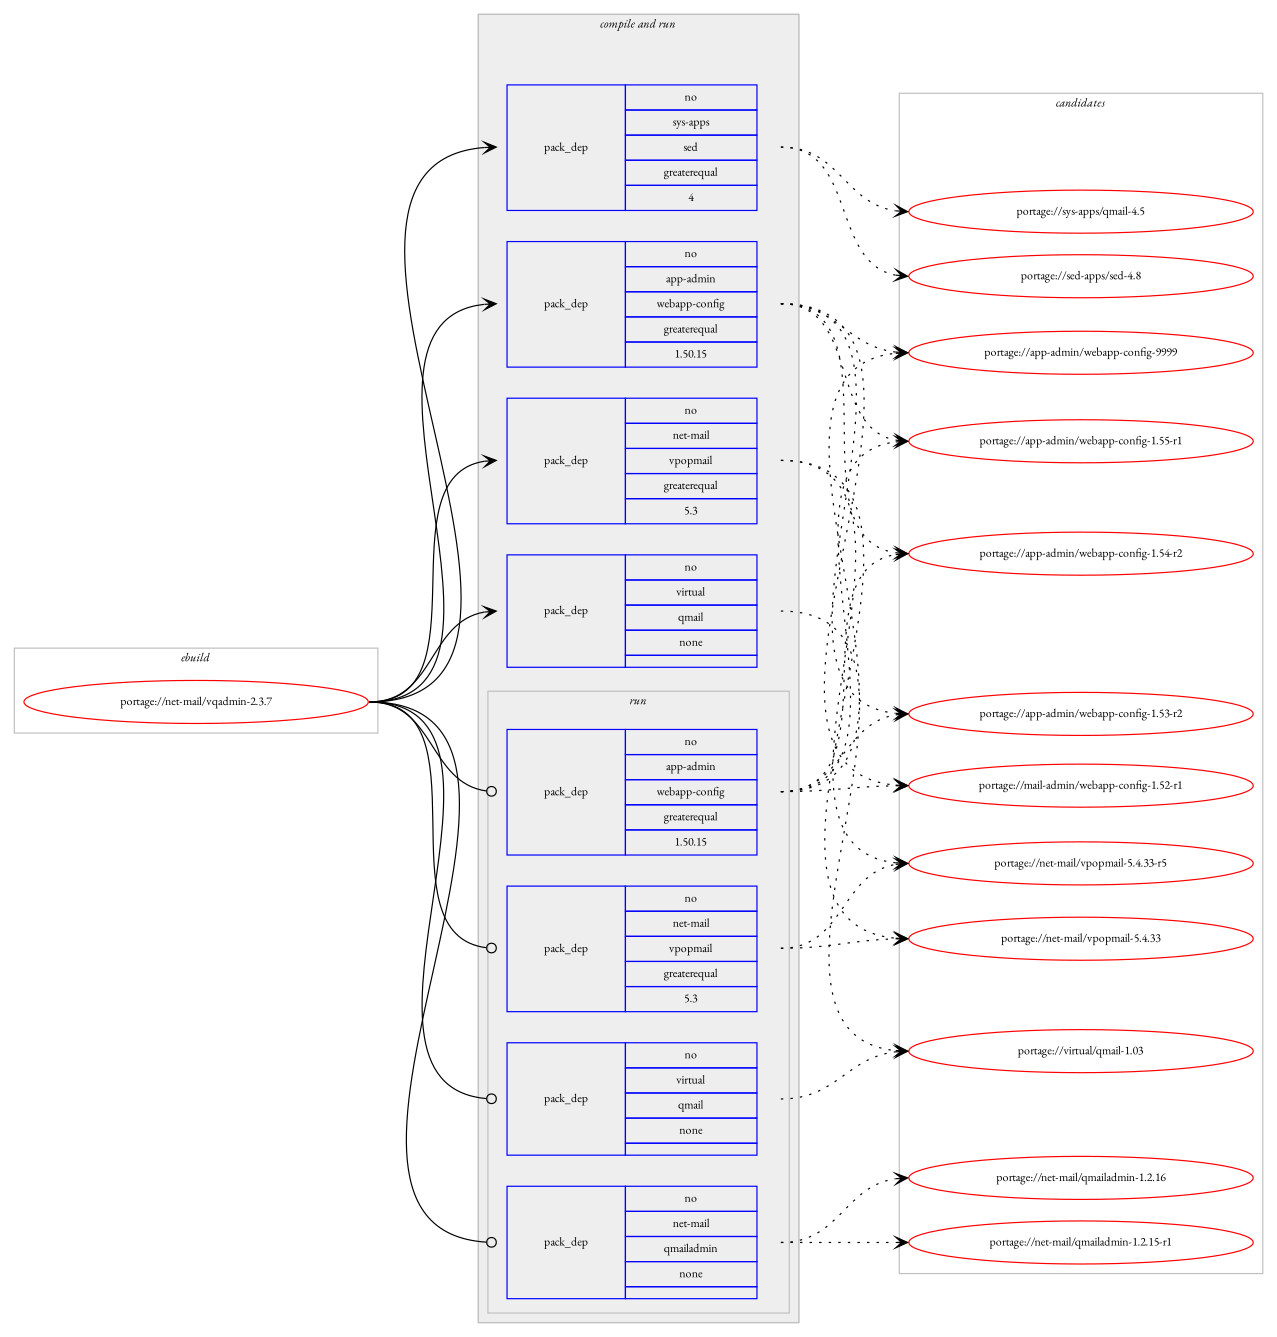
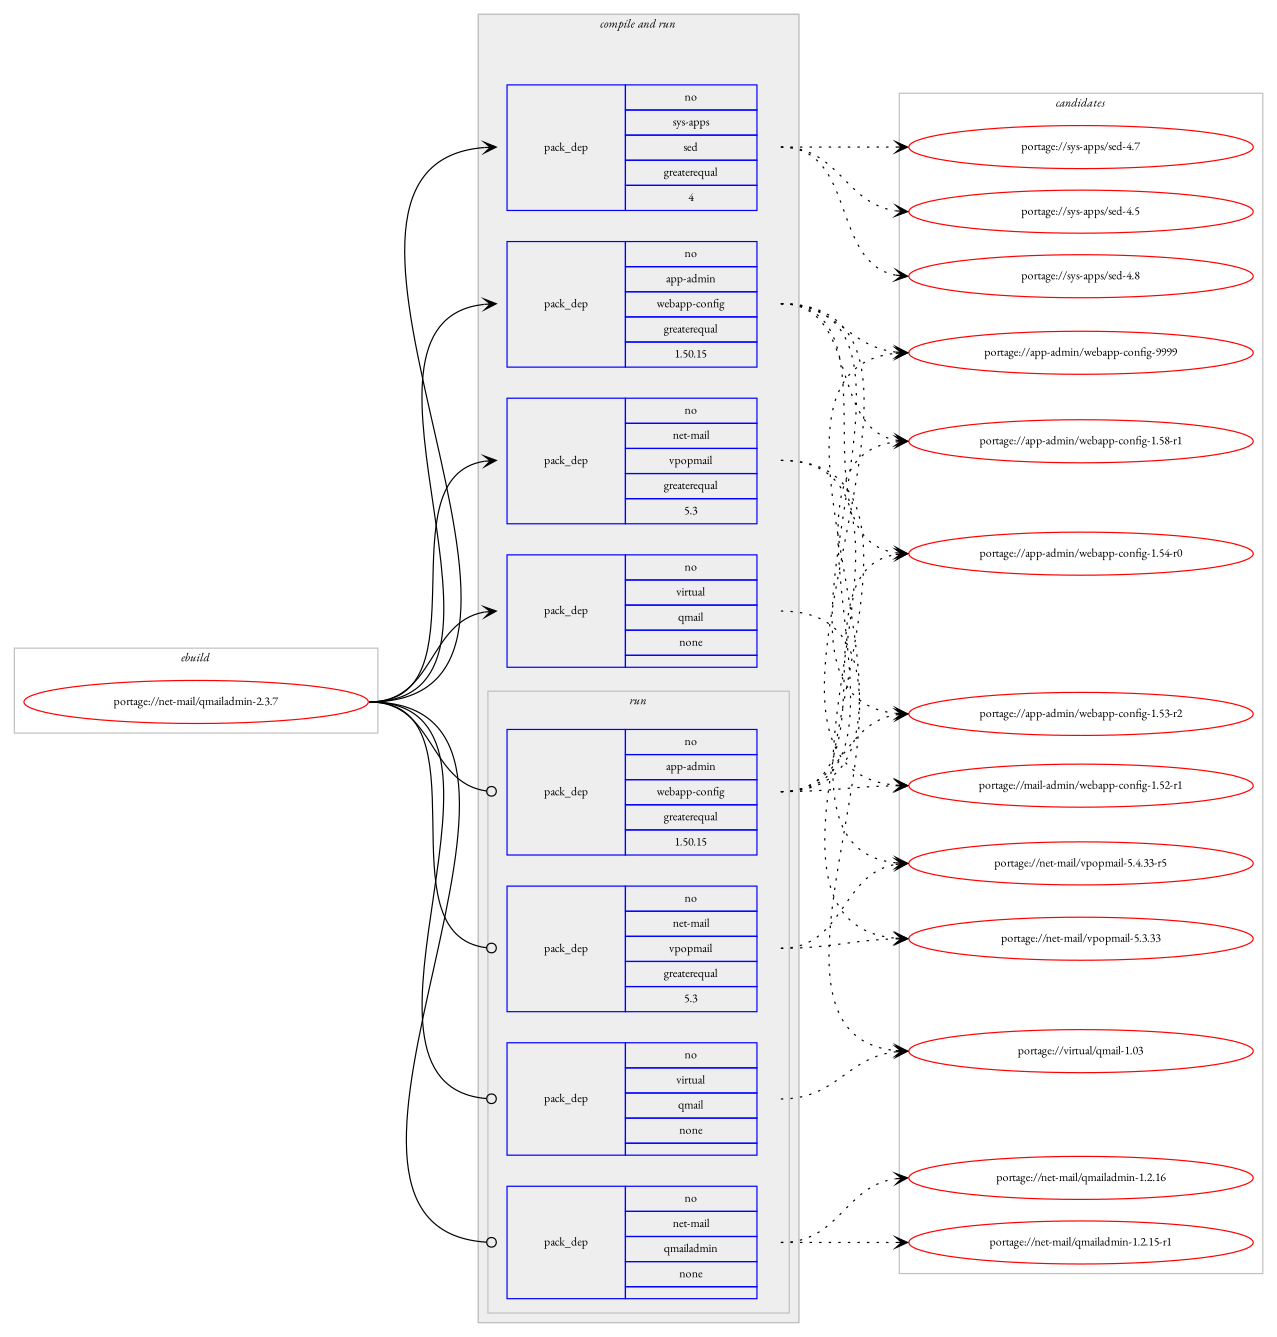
node "portage://sys-apps/sed-4.7": added
node "portage://sys-apps/qmail-4.5": label "portage://sys-apps/qmail-4.5" -> "portage://sys-apps/sed-4.5"
node "portage://sed-apps/sed-4.8": label "portage://sed-apps/sed-4.8" -> "portage://sys-apps/sed-4.8"
node "portage://app-admin/webapp-config-1.55-r1": label "portage://app-admin/webapp-config-1.55-r1" -> "portage://app-admin/webapp-config-1.58-r1"
node "portage://app-admin/webapp-config-1.54-r2": label "portage://app-admin/webapp-config-1.54-r2" -> "portage://app-admin/webapp-config-1.54-r0"
node "portage://net-mail/vqadmin-2.3.7": label "portage://net-mail/vqadmin-2.3.7" -> "portage://net-mail/qmailadmin-2.3.7"
node "portage://net-mail/vpopmail-5.4.33": label "portage://net-mail/vpopmail-5.4.33" -> "portage://net-mail/vpopmail-5.3.33"
